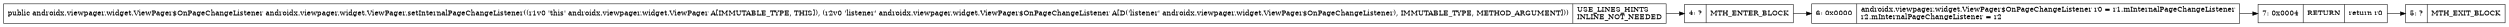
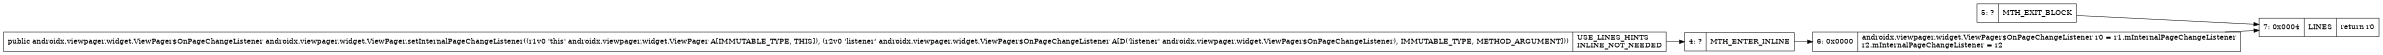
node "4: ?": text "MTH_ENTER_BLOCK" -> "MTH_ENTER_INLINE"
node "7: 0x0004": text "RETURN" -> "LINES"
edge "7: 0x0004" -> "5: ?": reversed
